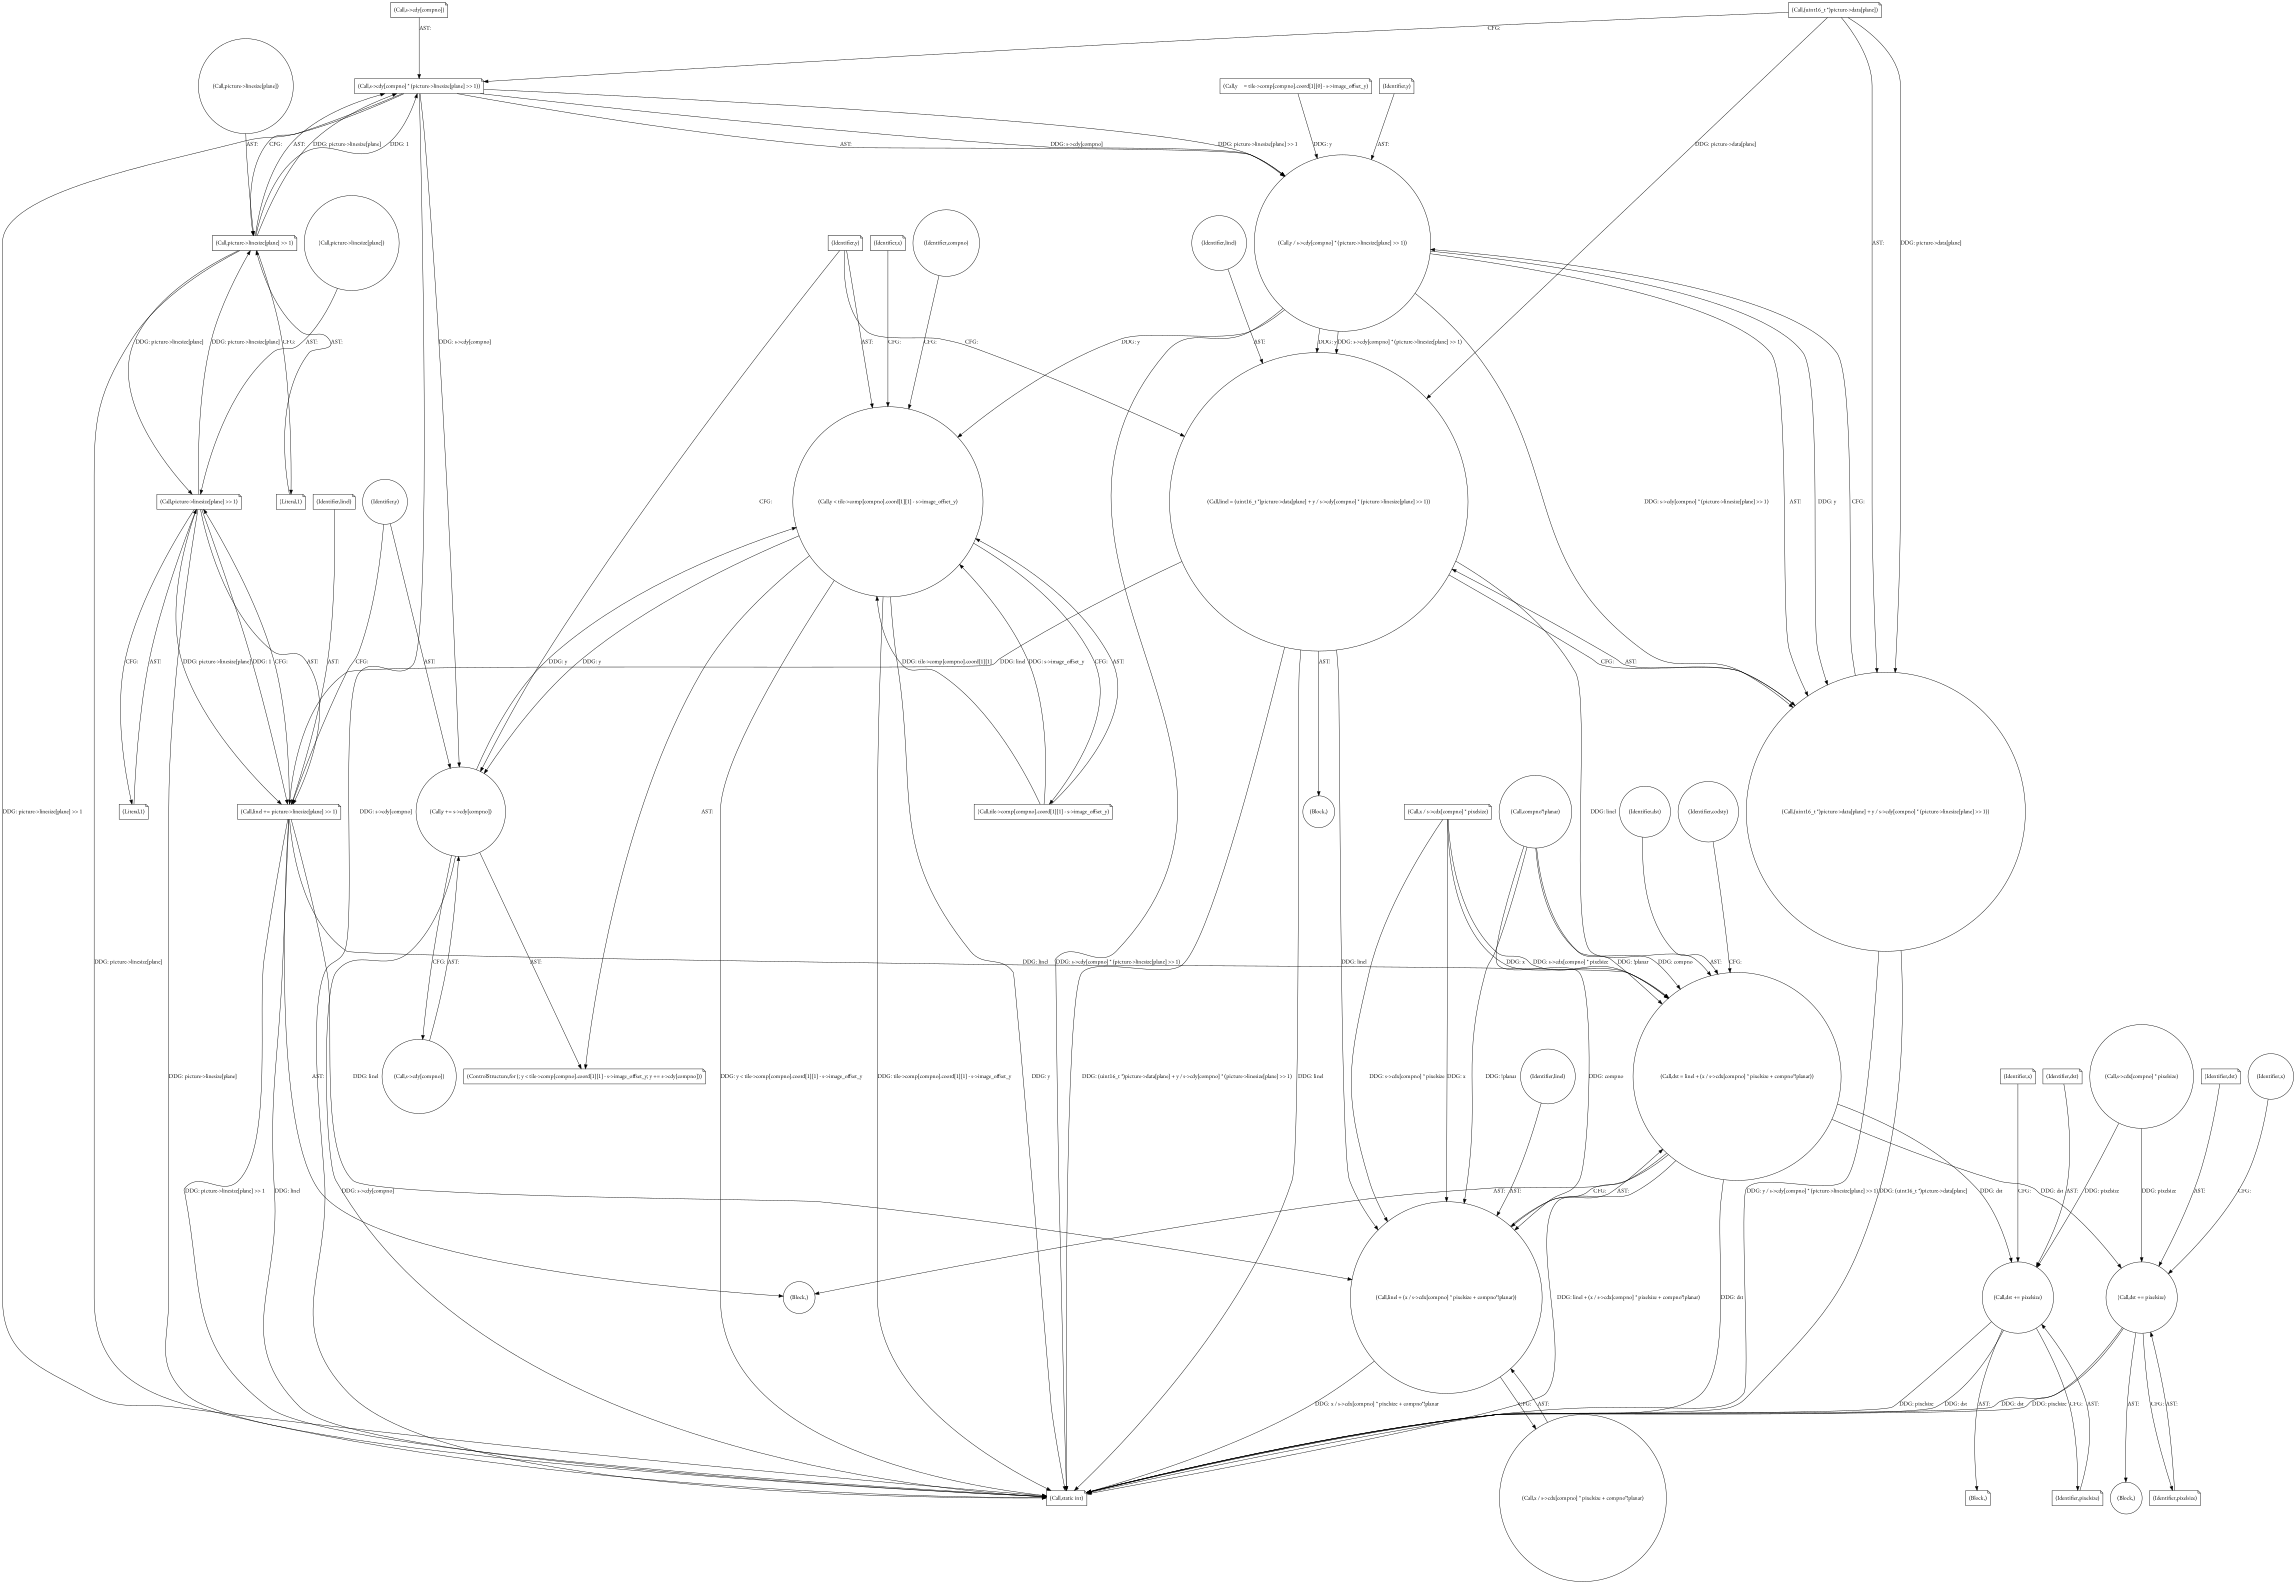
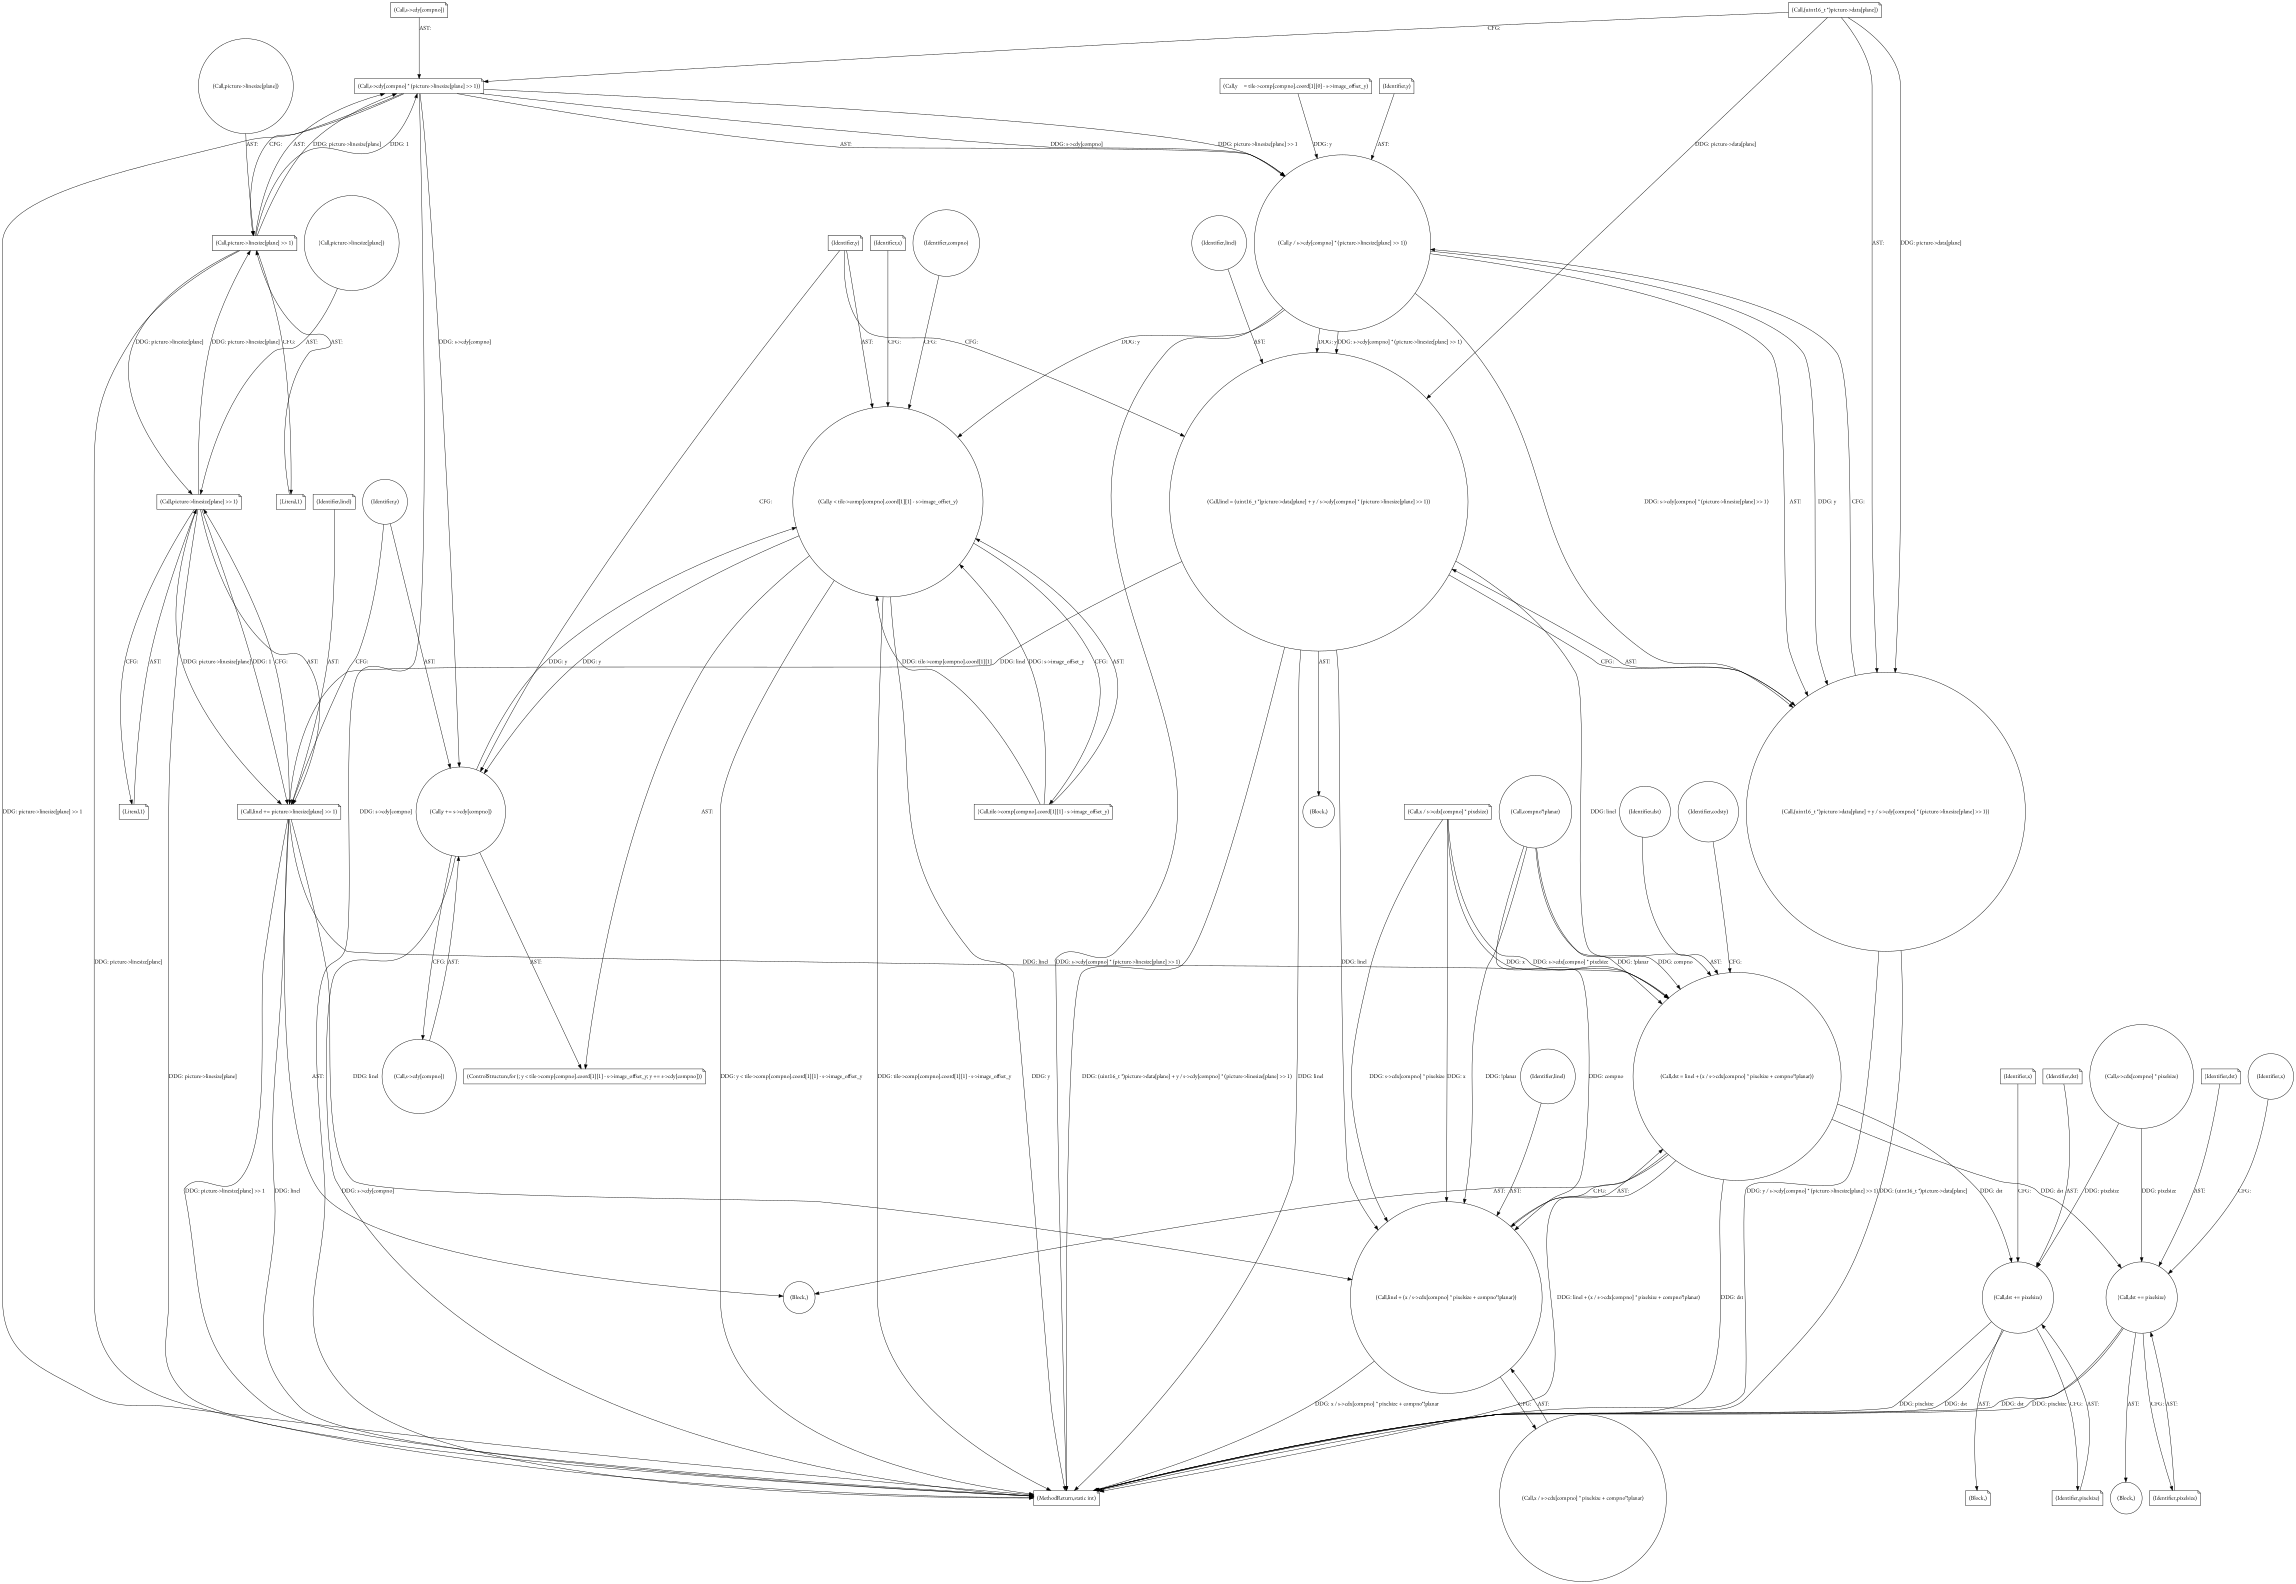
node "(Call,static int)": label "(Call,static int)" -> "(MethodReturn,static int)"
